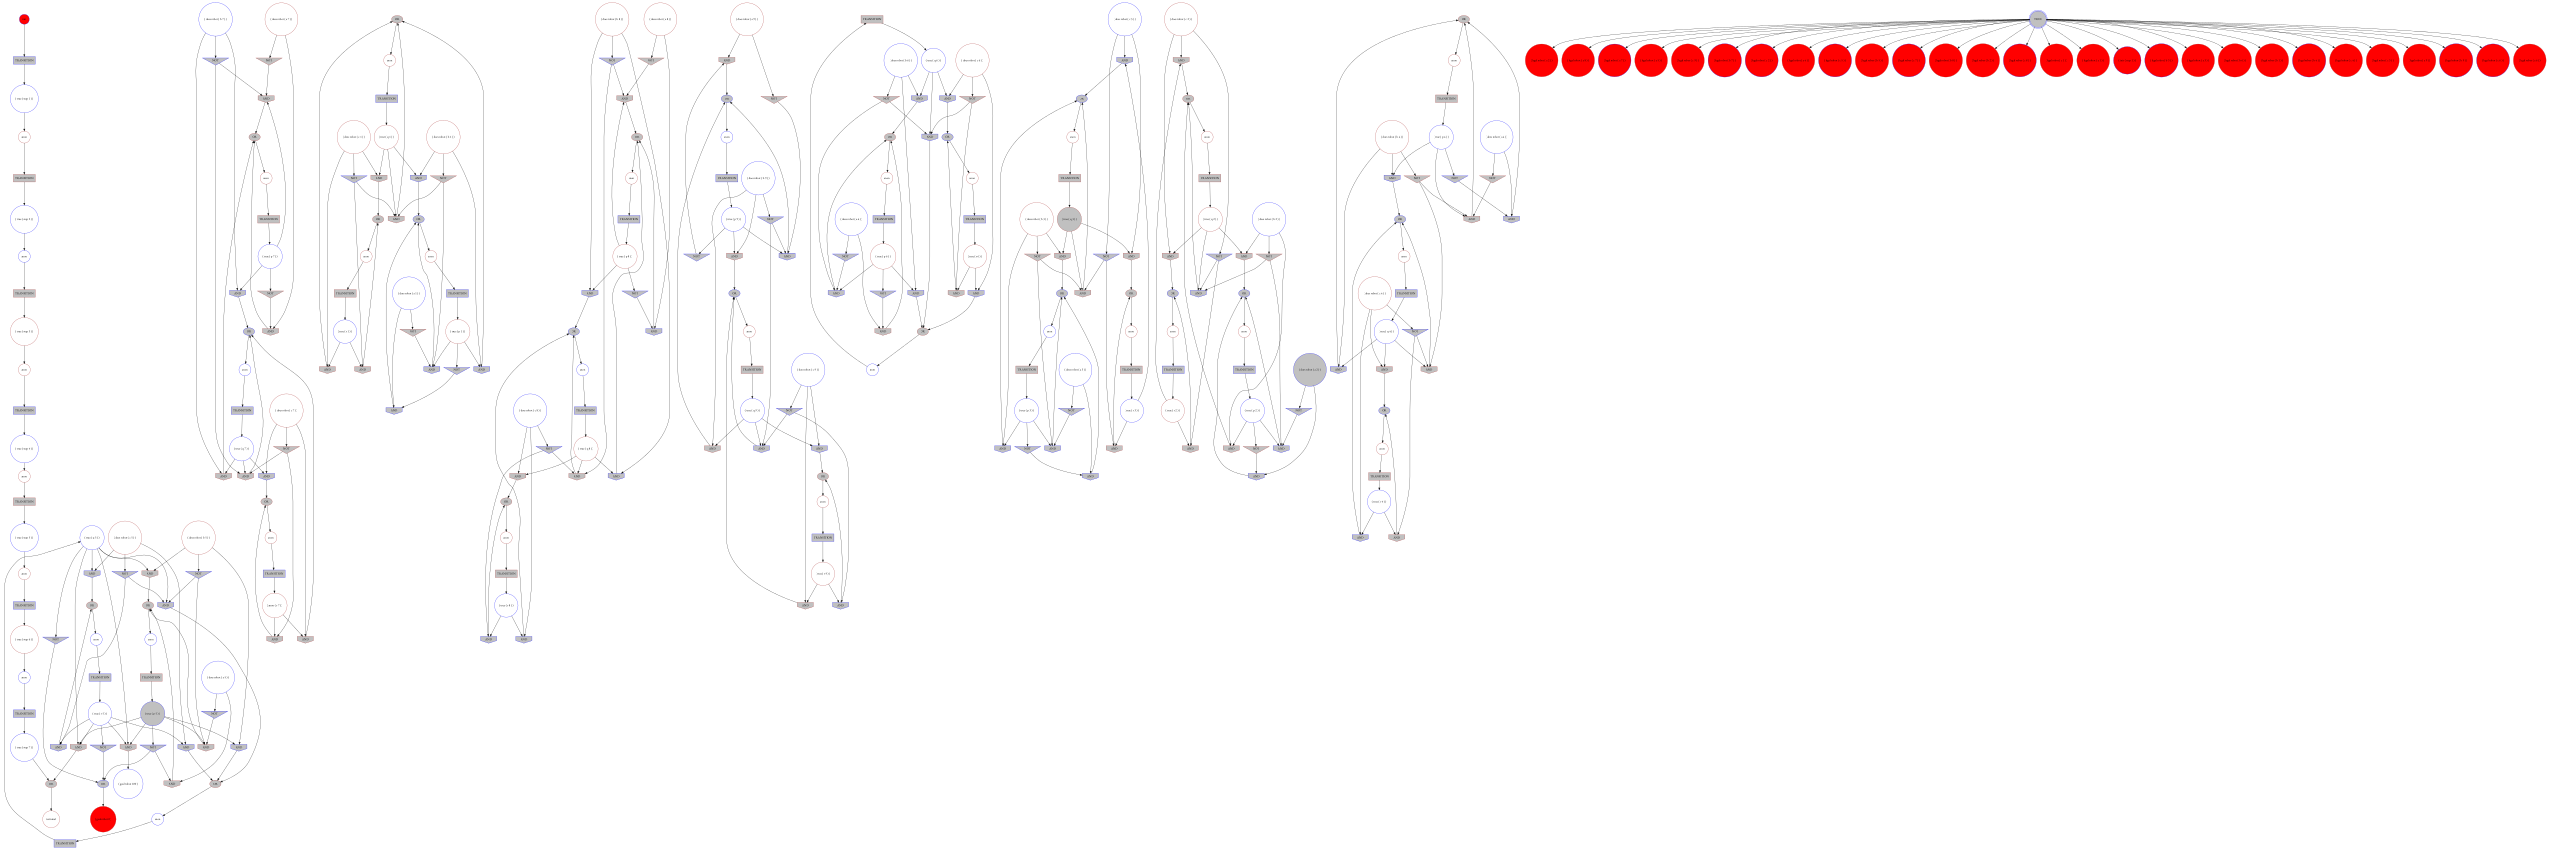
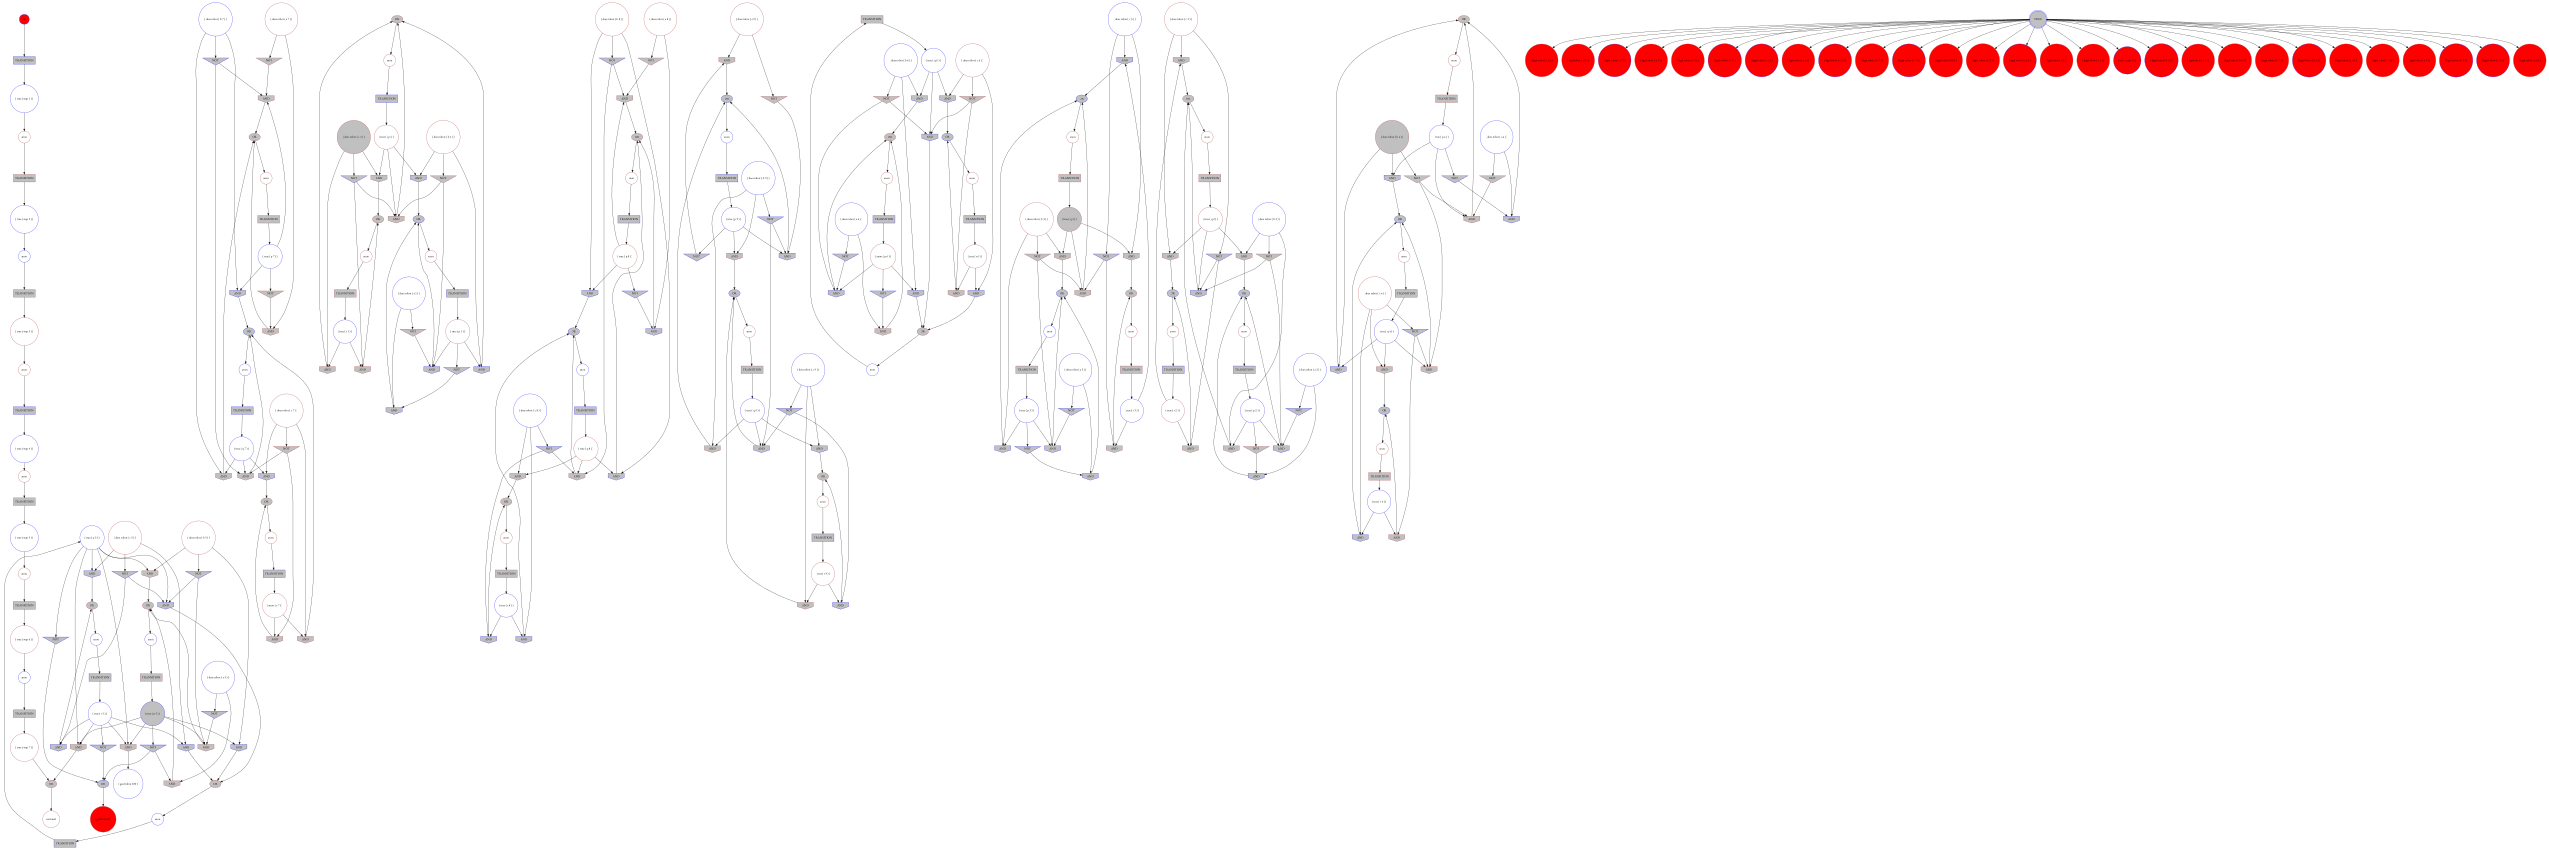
node "( does robot ( c 1 ) )": fillcolor white -> grey
node "( does robot ( b 4 ) )": fillcolor white -> grey
node "( true ( p 6 ) )": label "( true ( p 6 ) )" -> "( anon ( p 6 ) )"
node "( does robot ( a 2 ) )": fillcolor grey -> white
node "( true ( step 7 ) )": color blue -> brown
